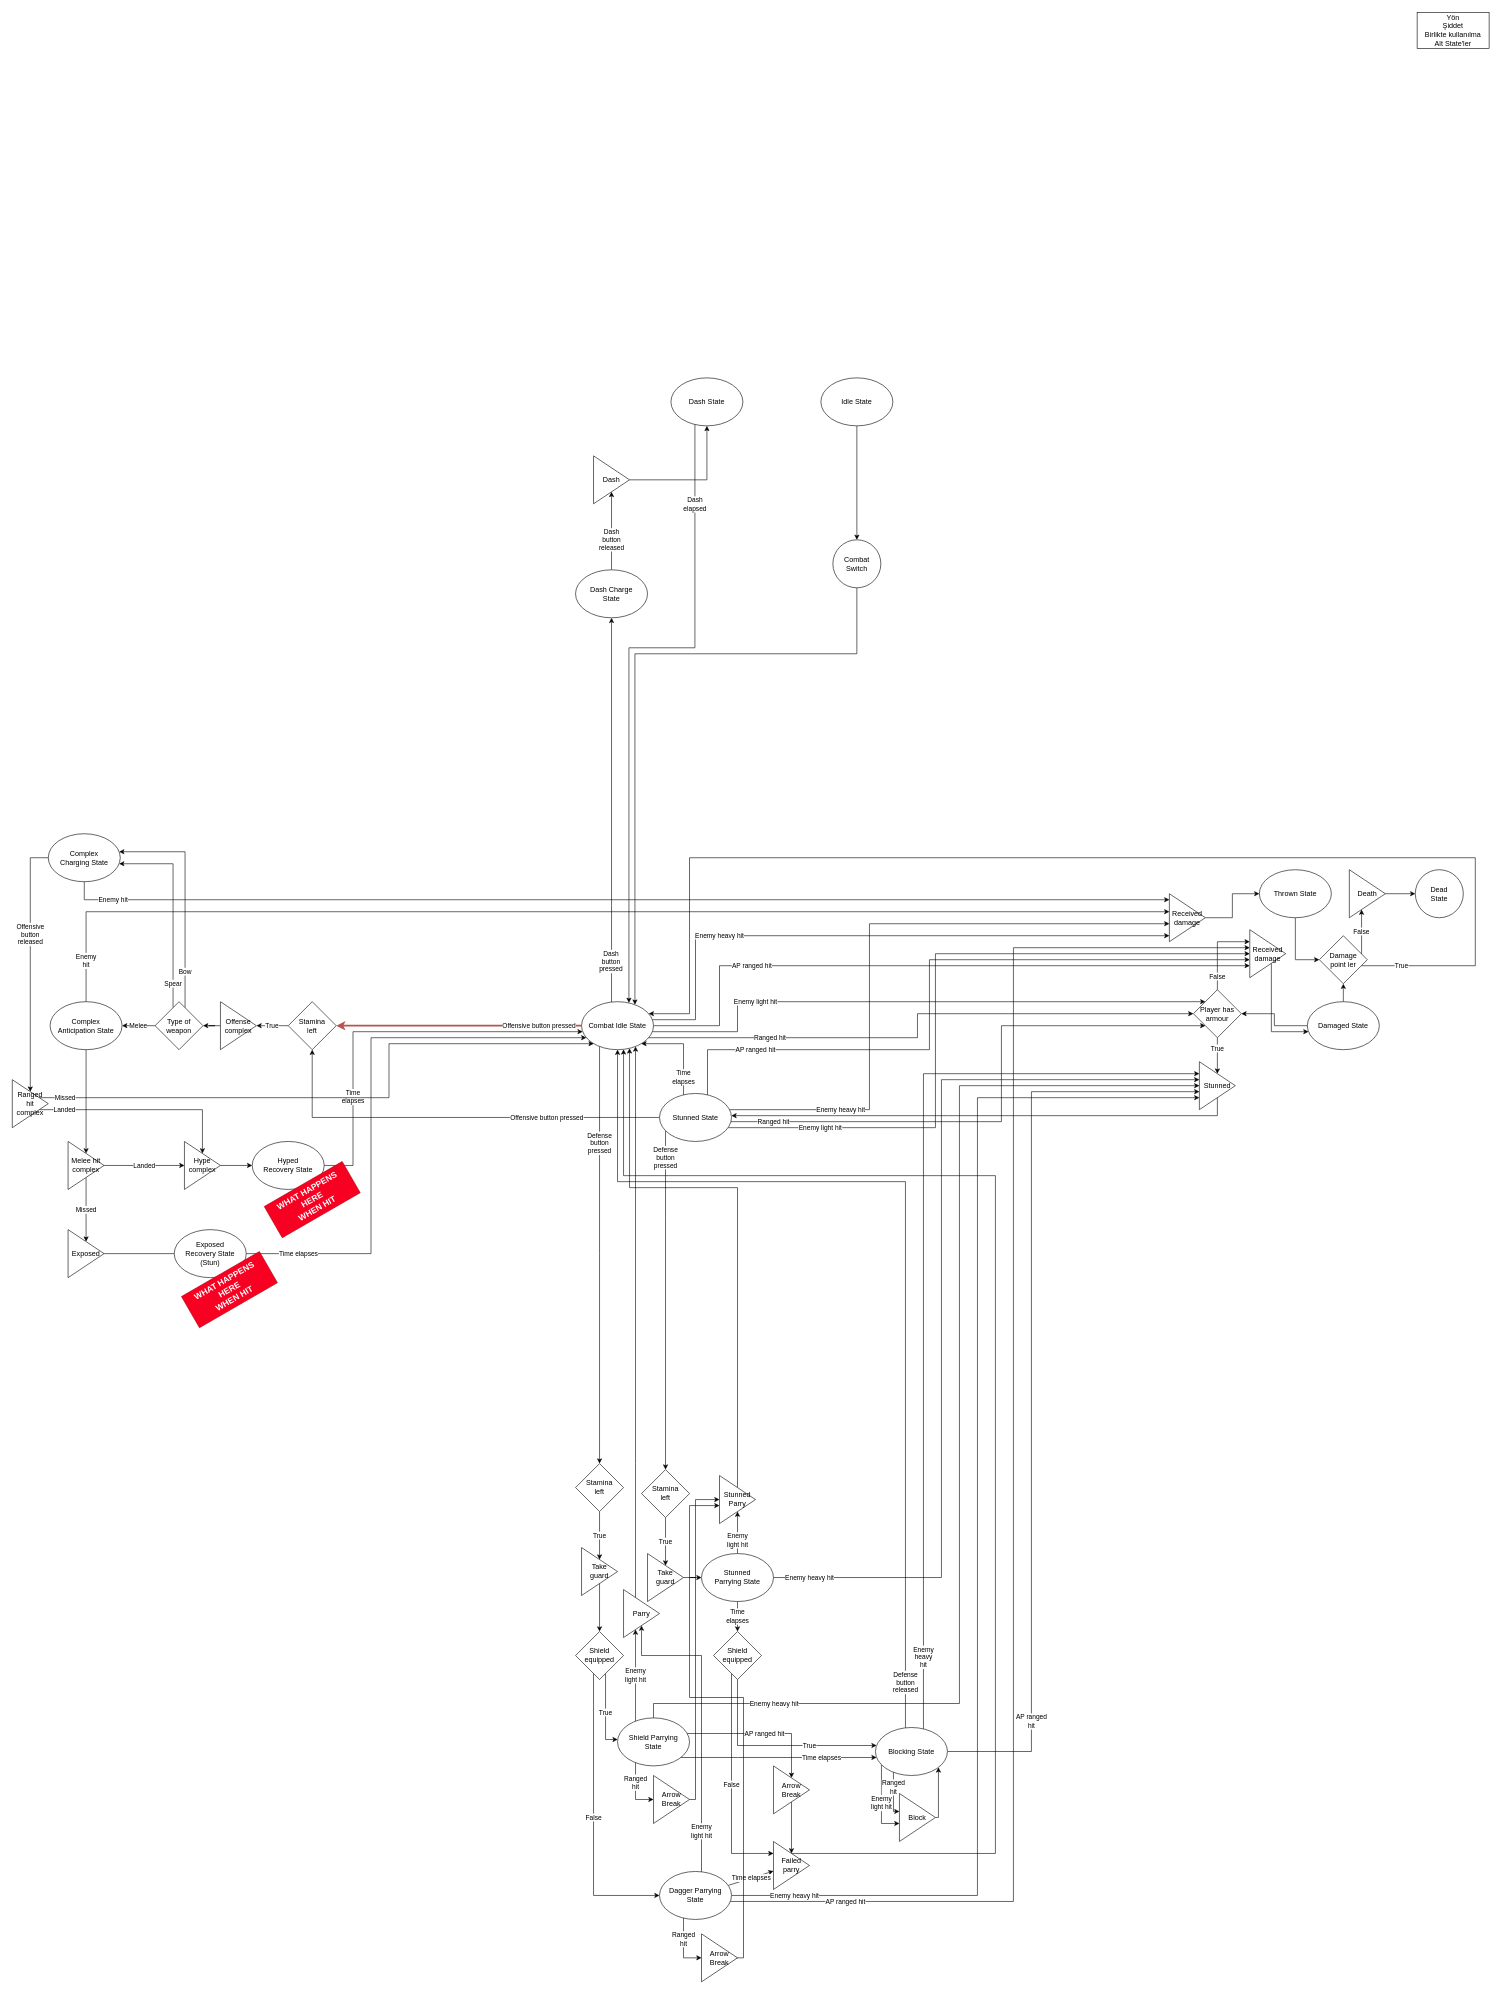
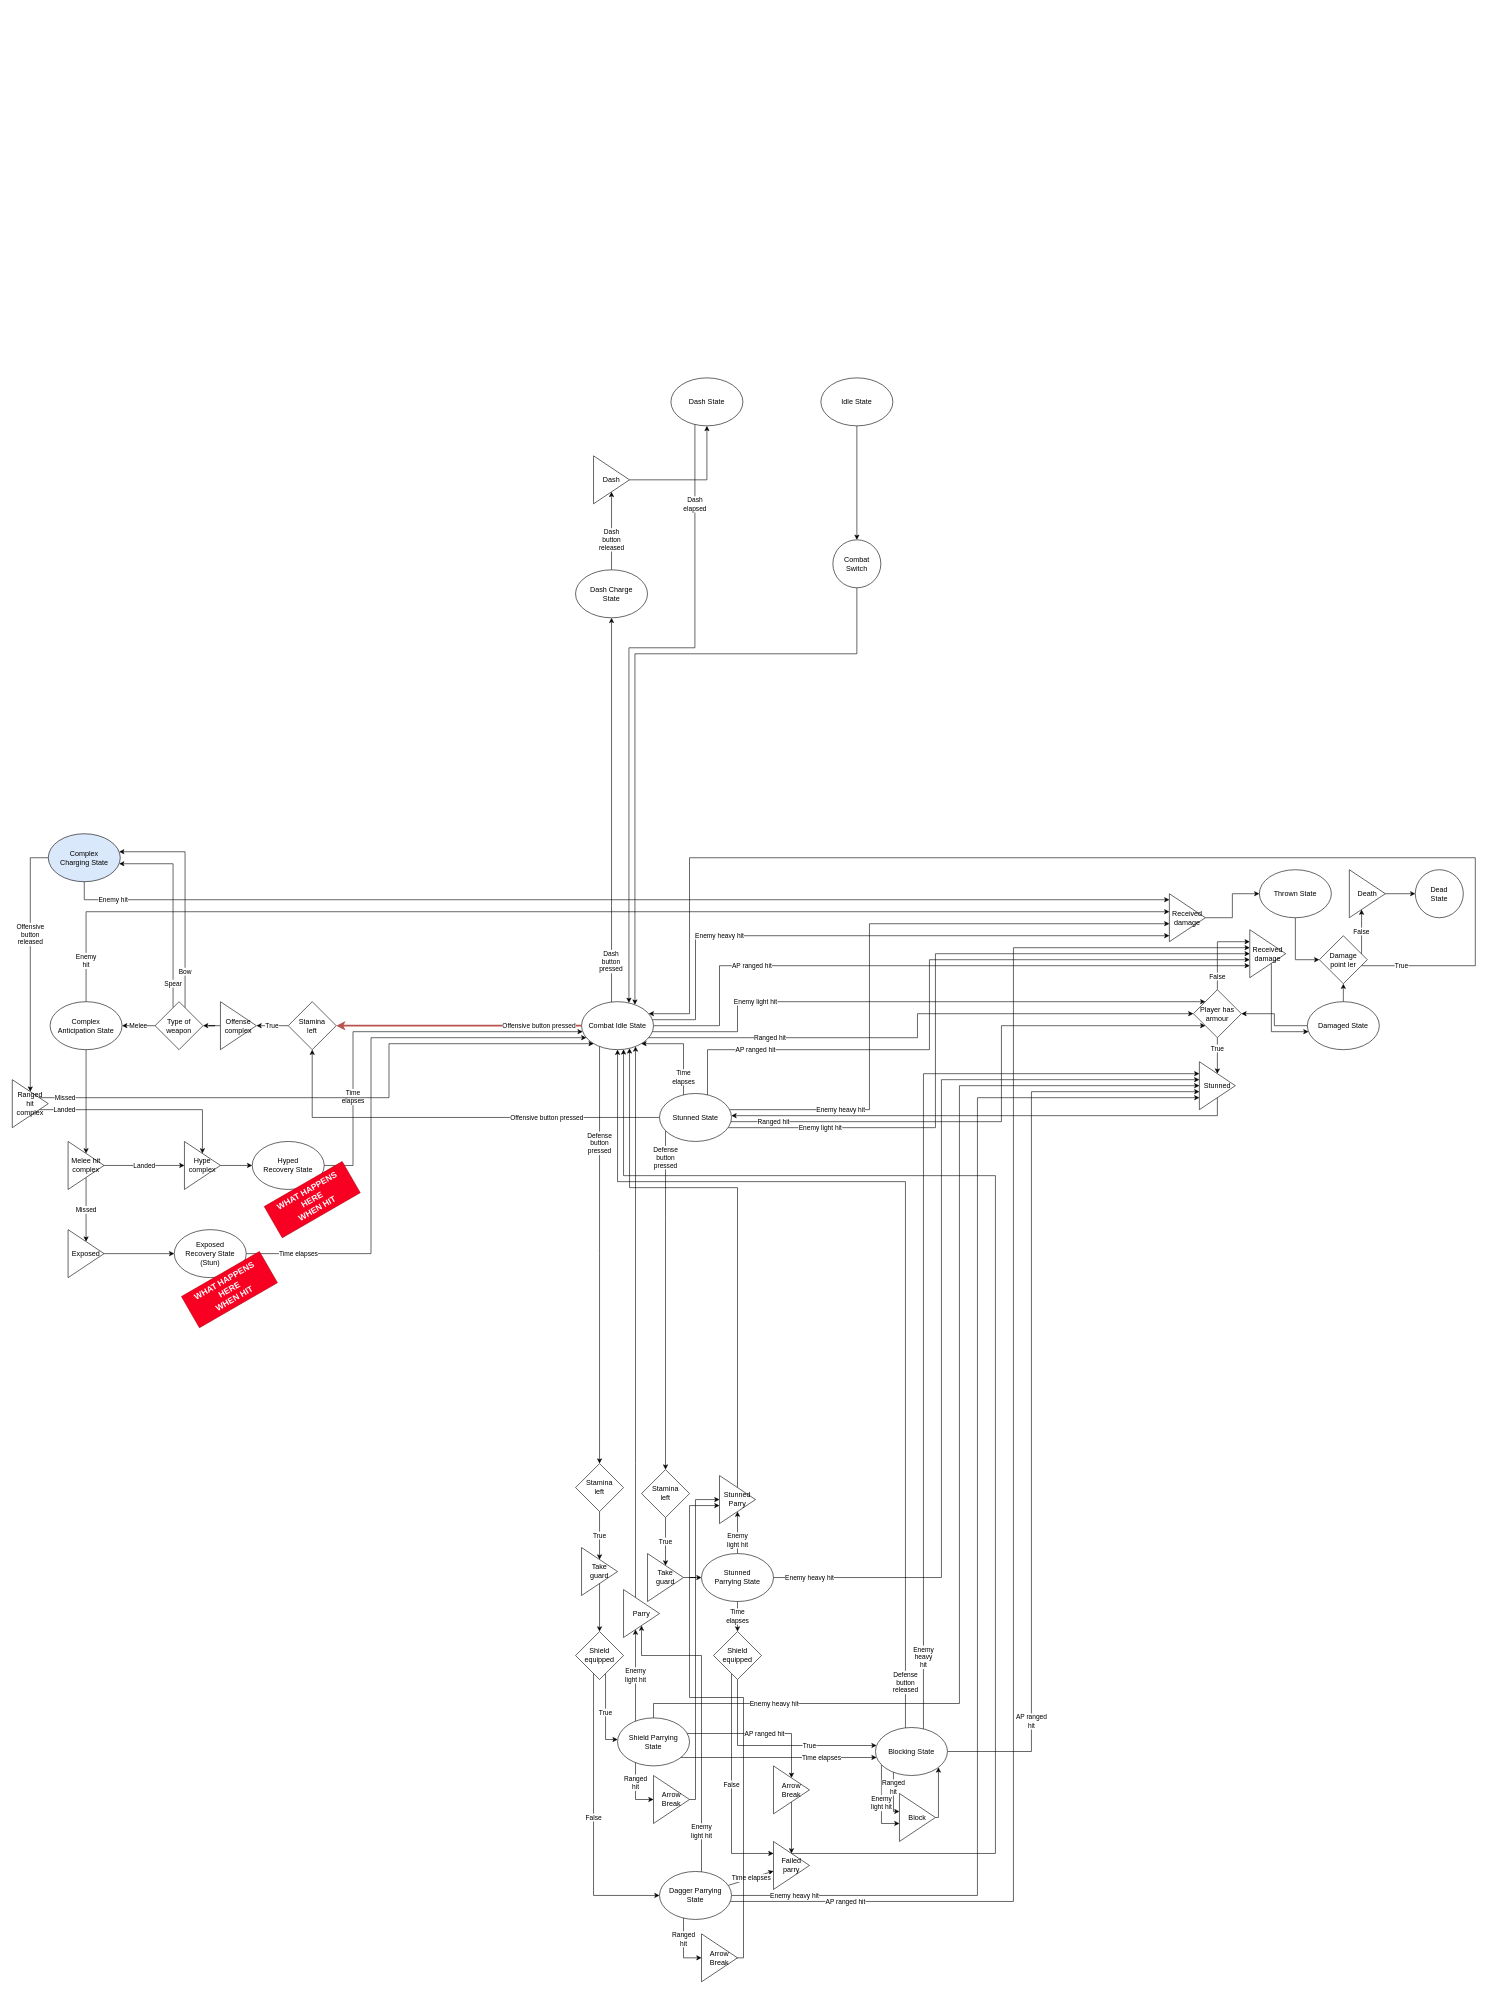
node "Yön Şiddet Birlikte kullanılma Alt State'ler": removed
node "Complex Charging State": fillcolor #ffffff -> #dae8fc
edge "Exposed" -- "Exposed Recovery State (Stun)": arrowhead none -> classic
